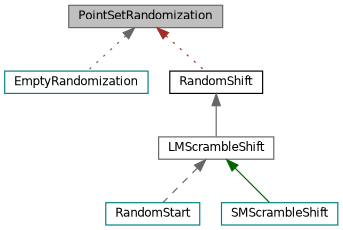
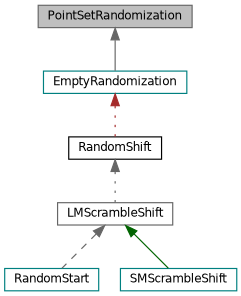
edge "EmptyRandomization" -> "PointSetRandomization": style dotted -> solid
edge "RandomShift" -> "PointSetRandomization": now "RandomShift" -> "EmptyRandomization"
edge "LMScrambleShift" -> "RandomShift": style solid -> dotted
